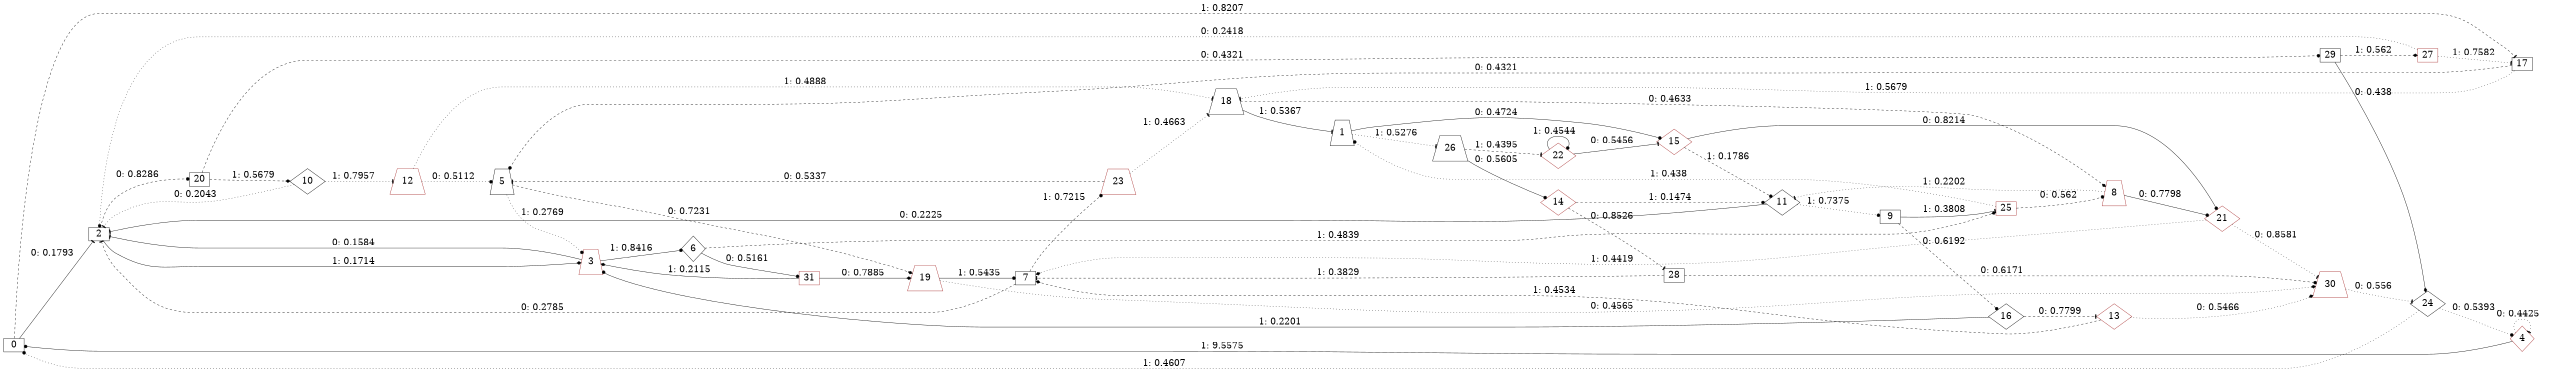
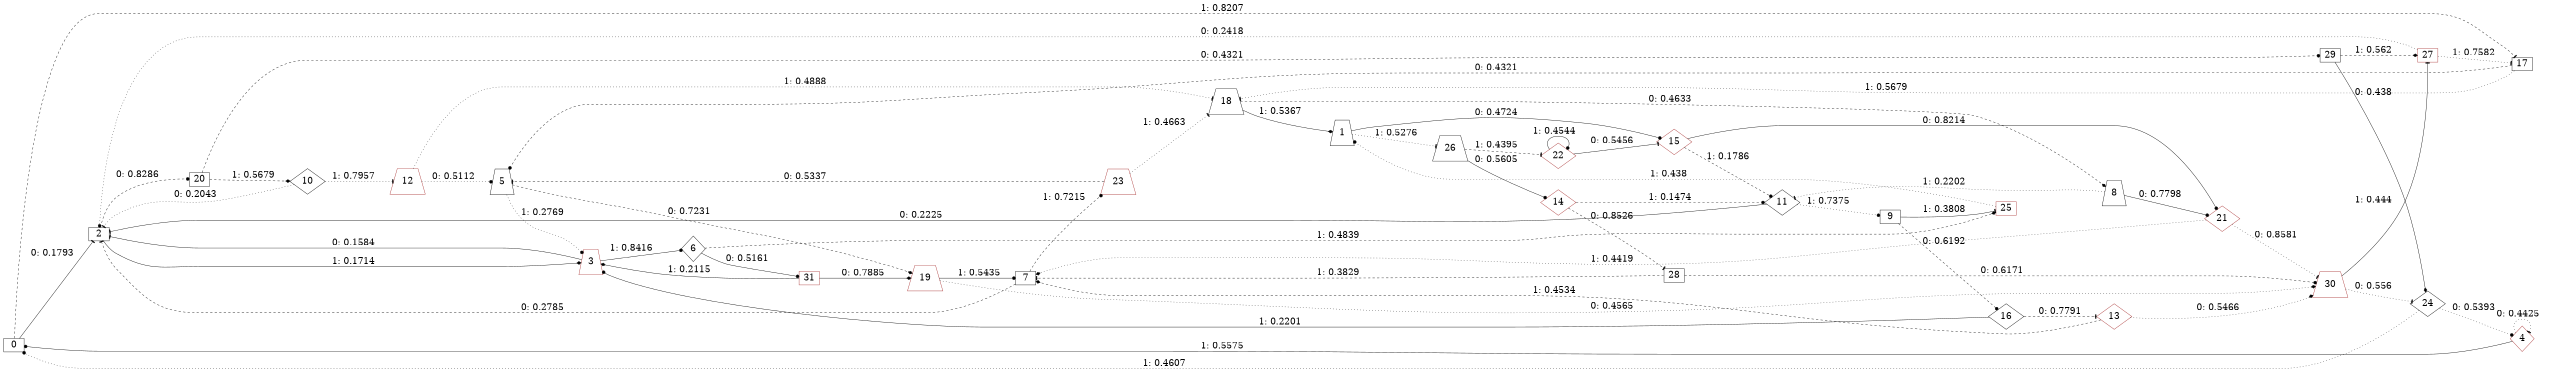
edge "18" -> "1": arrowhead tee -> diamond
edge "30" -> "27": added, label "1: 0.444"
node "8": color brown -> black
edge "25" -> "8": removed, label "0: 0.562"
edge "16" -> "13": label "0: 0.7799   " -> "0: 0.7791   "
edge "4" -> "0": label "1: 9.5575   " -> "1: 0.5575   "
